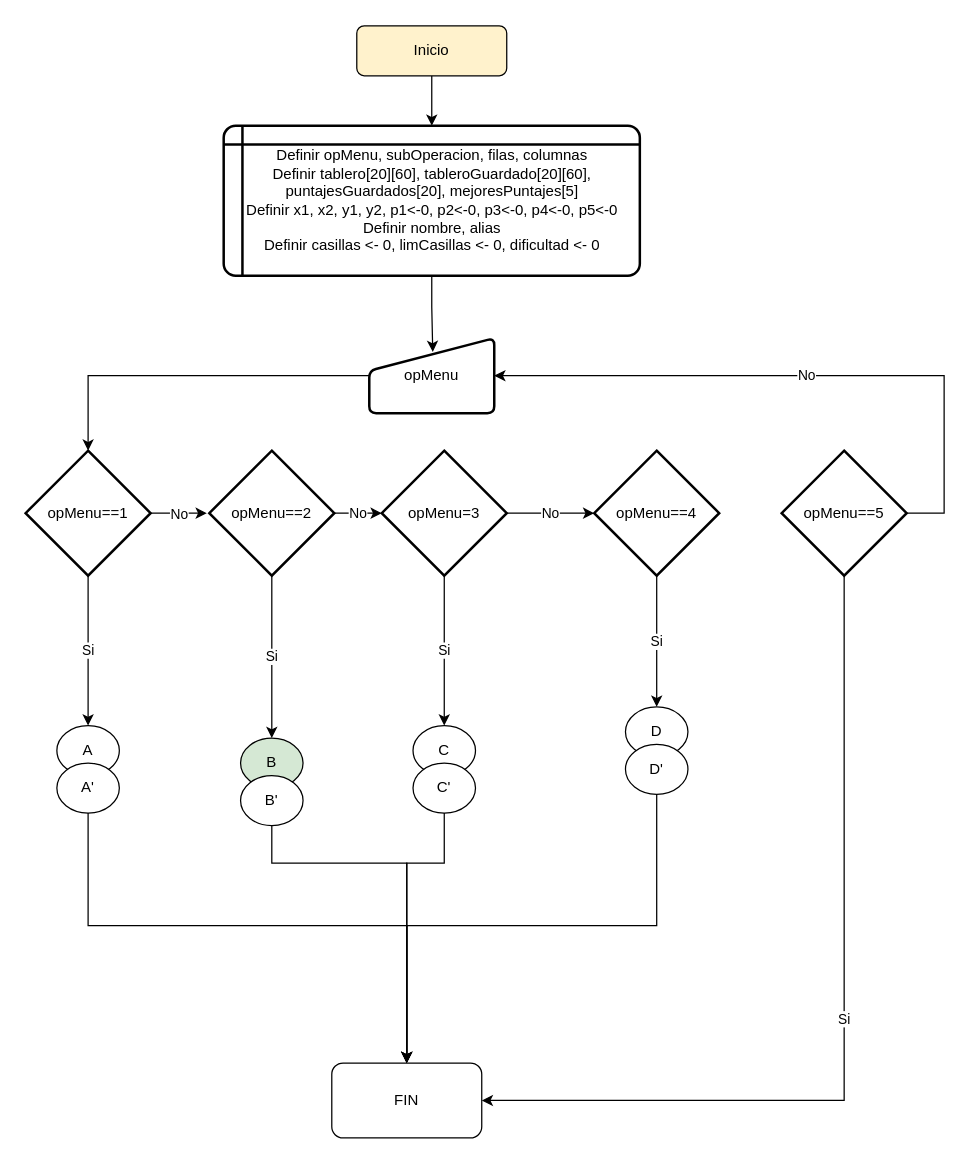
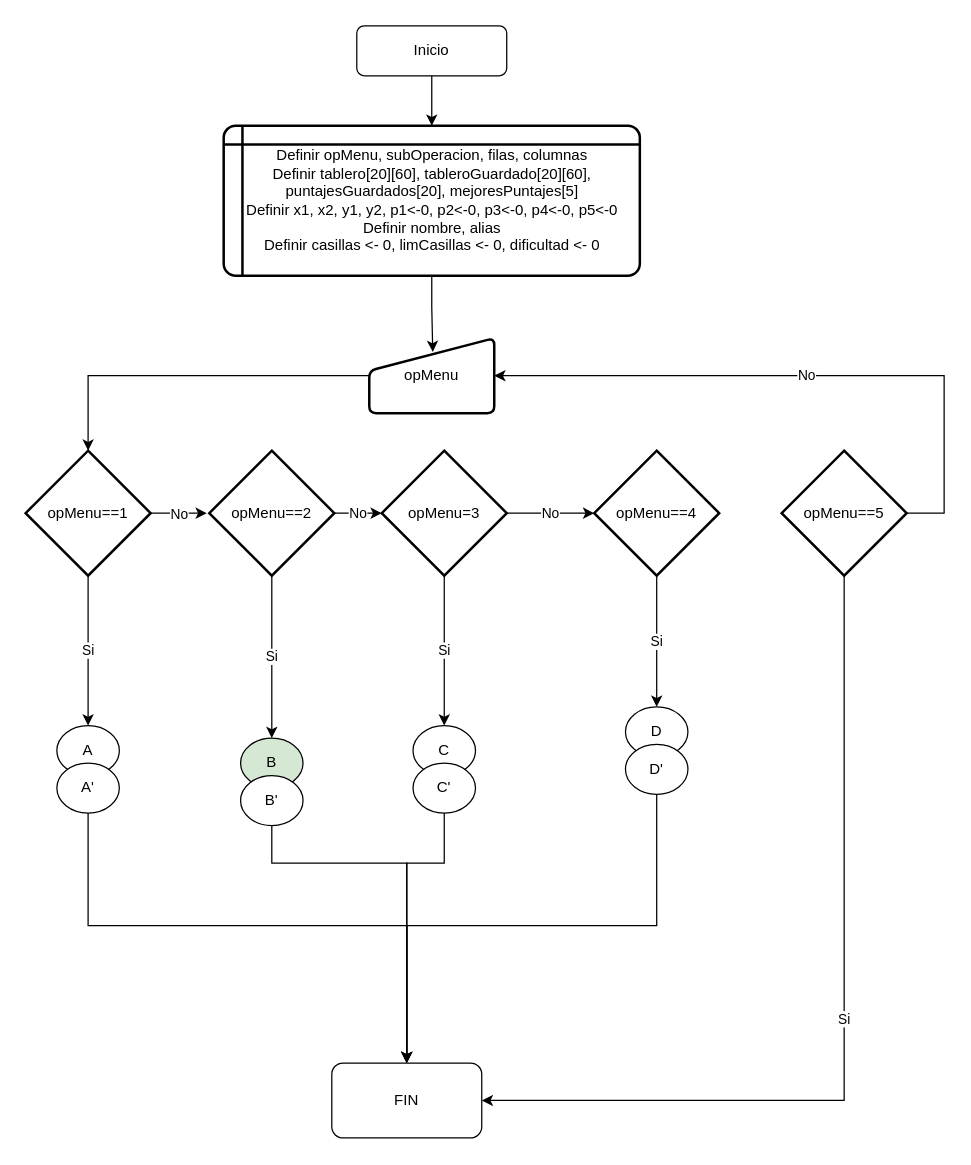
node "Inicio": fillcolor #fff2cc -> #ffffff
